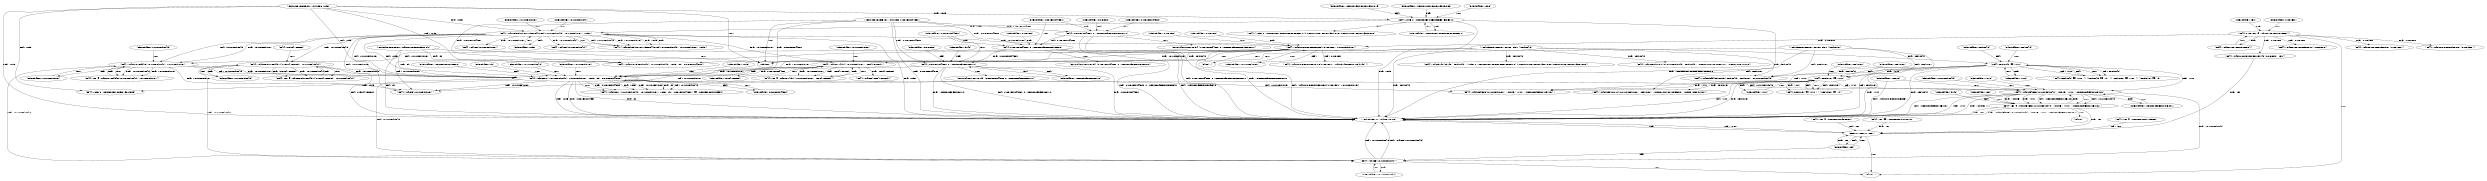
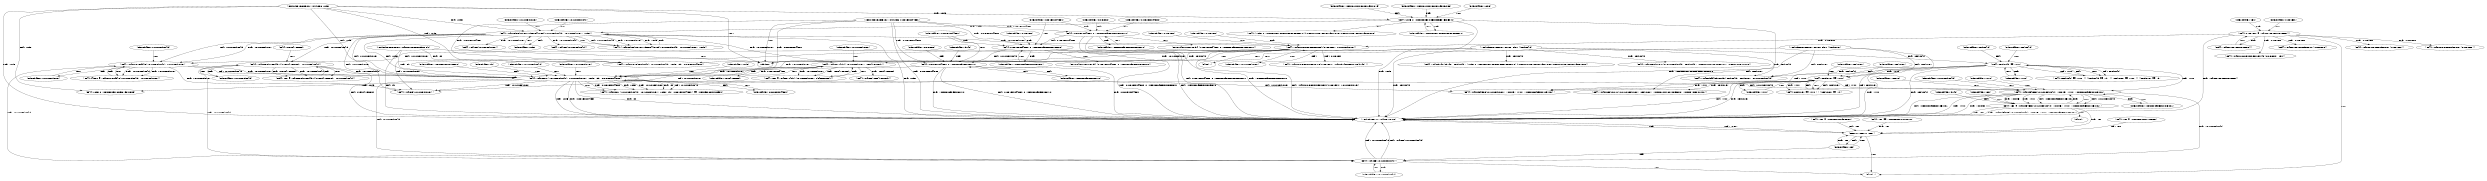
node "(Identifier,M_FS_TRUE_INFO_FLAGS_NONE)": label "(Identifier,M_FS_TRUE_INFO_FLAGS_NONE)" -> "(Identifier,M_FS_PATH_INFO_FLAGS_NONE)"
node "(Identifier,M_FS_PROGRESS_SIZE_TOTAL)": added
edge "(Call,progress_flags & M_FS_PROGRESS_SIZE_CUR)" -> "(Call,progress_flags & M_FS_PROGRESS_COUNT)": label "DDG: progress_flags" -> "DDG: norm_path_old"
node "(Identifier,M_FS_PROGRESS_SIZE_CUR)": added
node "(Call,res = M_fs_move_file(norm_path_old, norm_path_new))": label "(Call,res = M_fs_move_file(norm_path_old, norm_path_new))" -> "(Call,flags = M_fs_move_file(norm_path_old, norm_path_new))"
node "(Call,res = M_fs_symlink(norm_path_new, resolve_path))": label "(Call,res = M_fs_symlink(norm_path_new, resolve_path))" -> "(Call,res = M_fs_symlink(norm_path_new, delete_path))"
node "(ControlStructure,if (progress_flags & M_FS_PROGRESS_COUNT))": removed
edge "(Identifier,M_TRUE)" -> "(MethodReturn,M_fs_error_t)": now "(Call,progress = M_fs_progress_create())" -> "(MethodReturn,M_fs_error_t)"
edge "(Call,M_fs_progress_set_result(progress, res))" -> "(Return,return res;)": removed, label "DDG: res"
